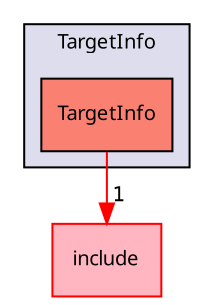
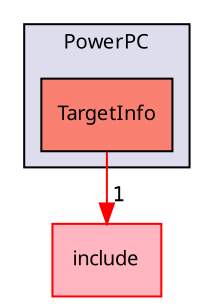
cluster "TargetInfo": label "TargetInfo" -> "PowerPC"
